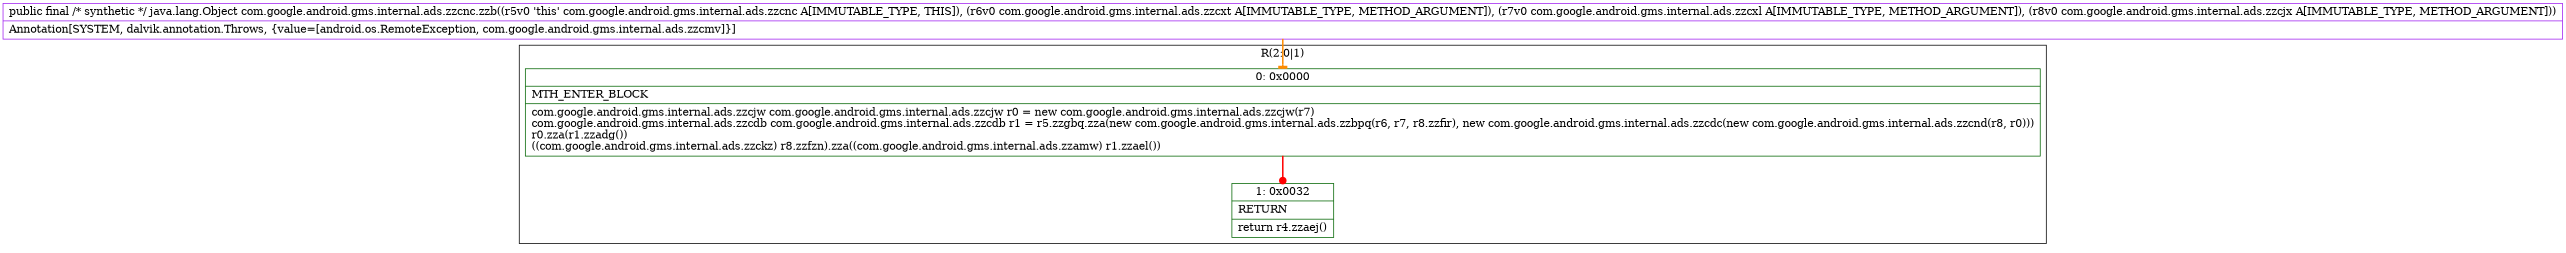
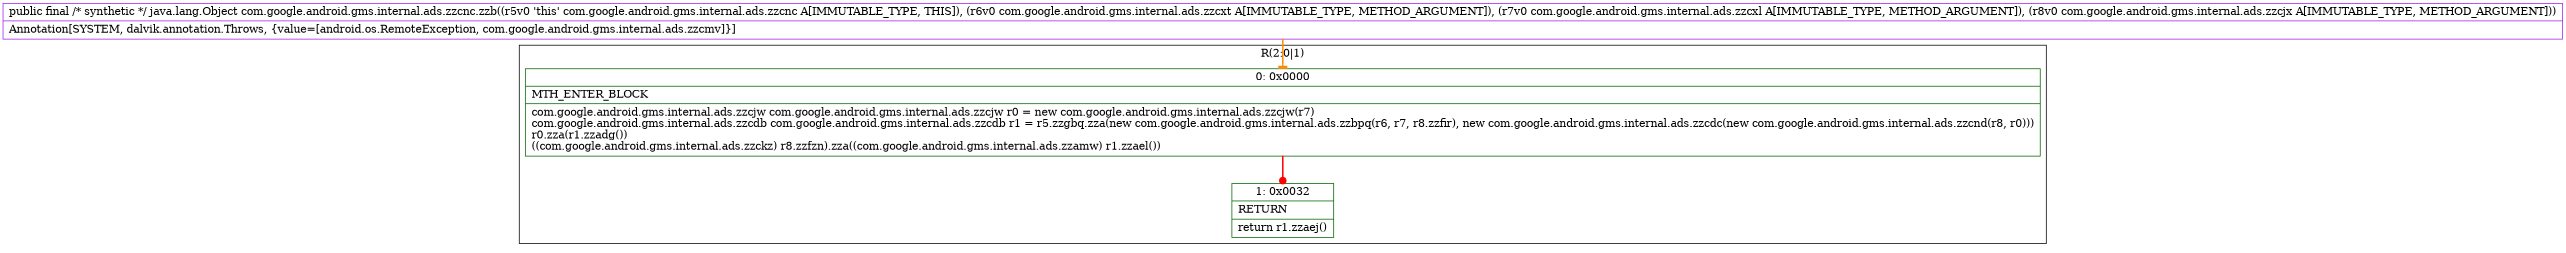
node "1: 0x0032": text "return r4.zzaej()" -> "return r1.zzaej()"
